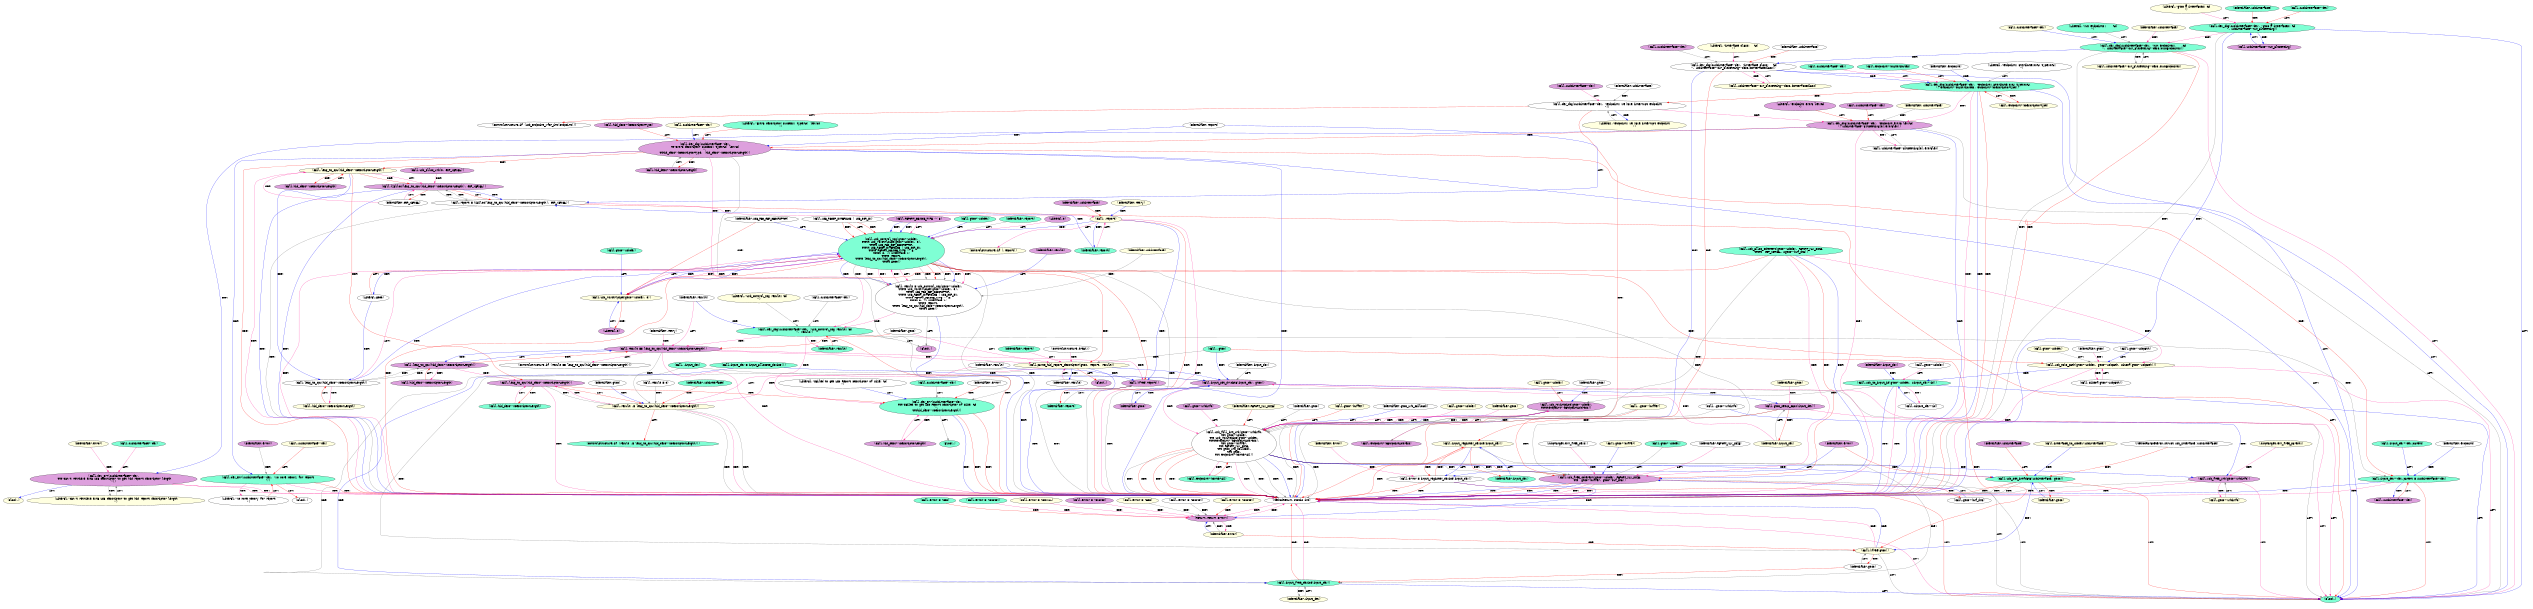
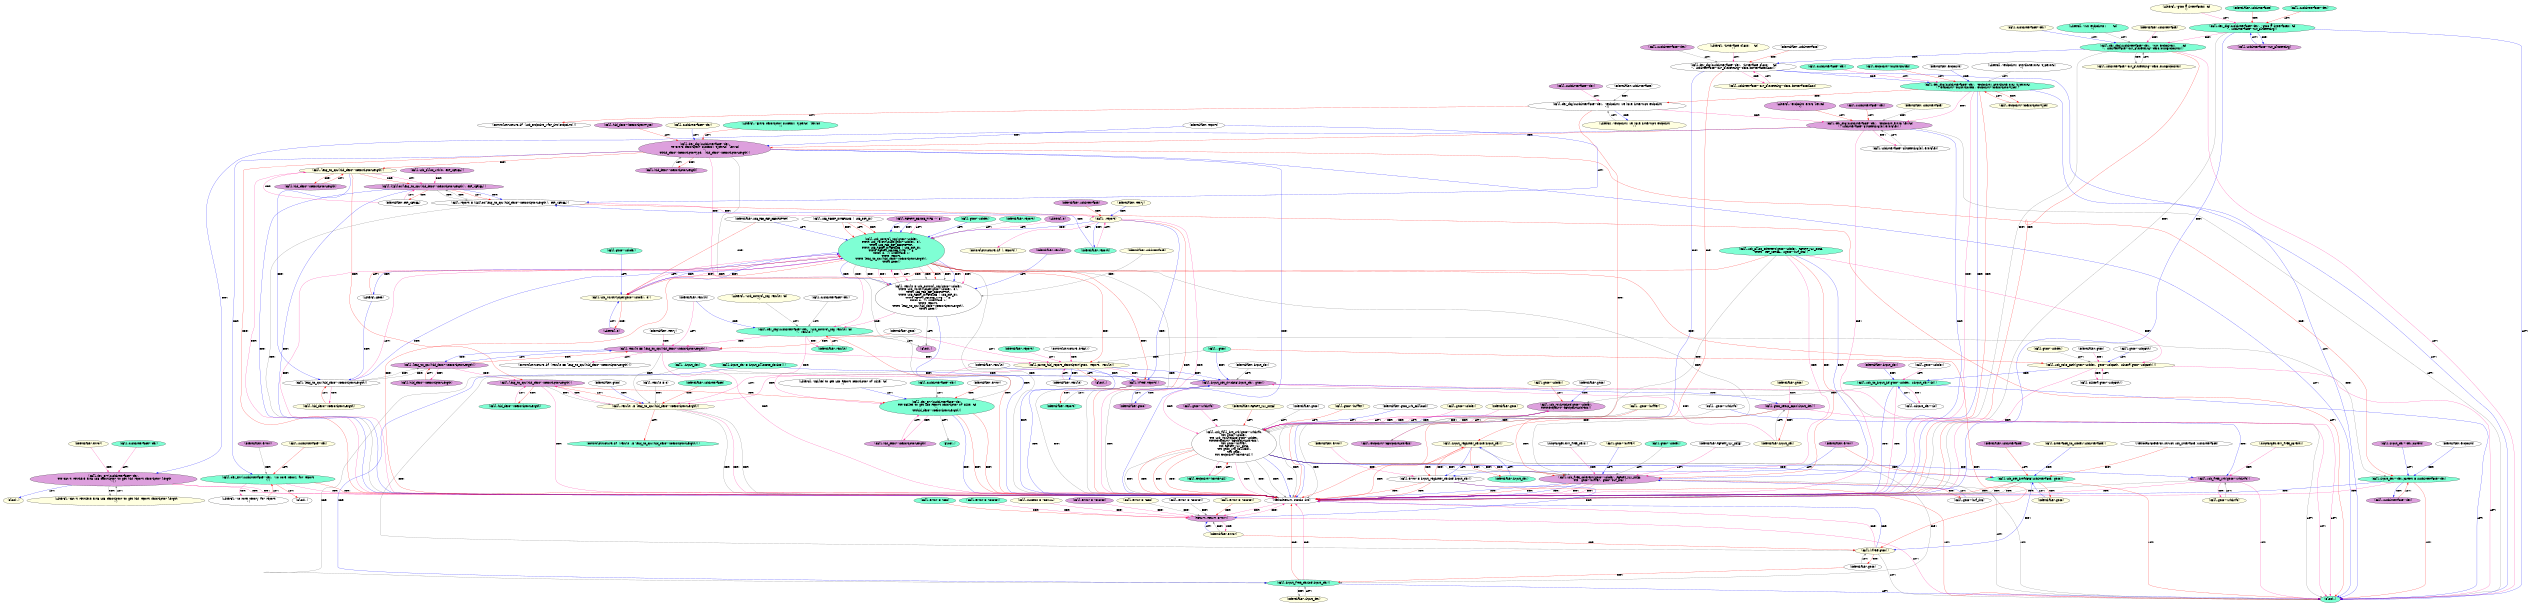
edge "(Call,result == le16_to_cpu(hid_desc->wDescriptorLength))" -> "(Call,kfree(report))": now "(Call,parse_hid_report_descriptor(gtco, report, result))" -> "(Call,kfree(report))"
node "(Call,input_dev->dev.parent)": fillcolor aquamarine -> plum
node "(Call,error = -EINVAL)": label "(Call,error = -EINVAL)" -> "(Call,success = -EINVAL)"
